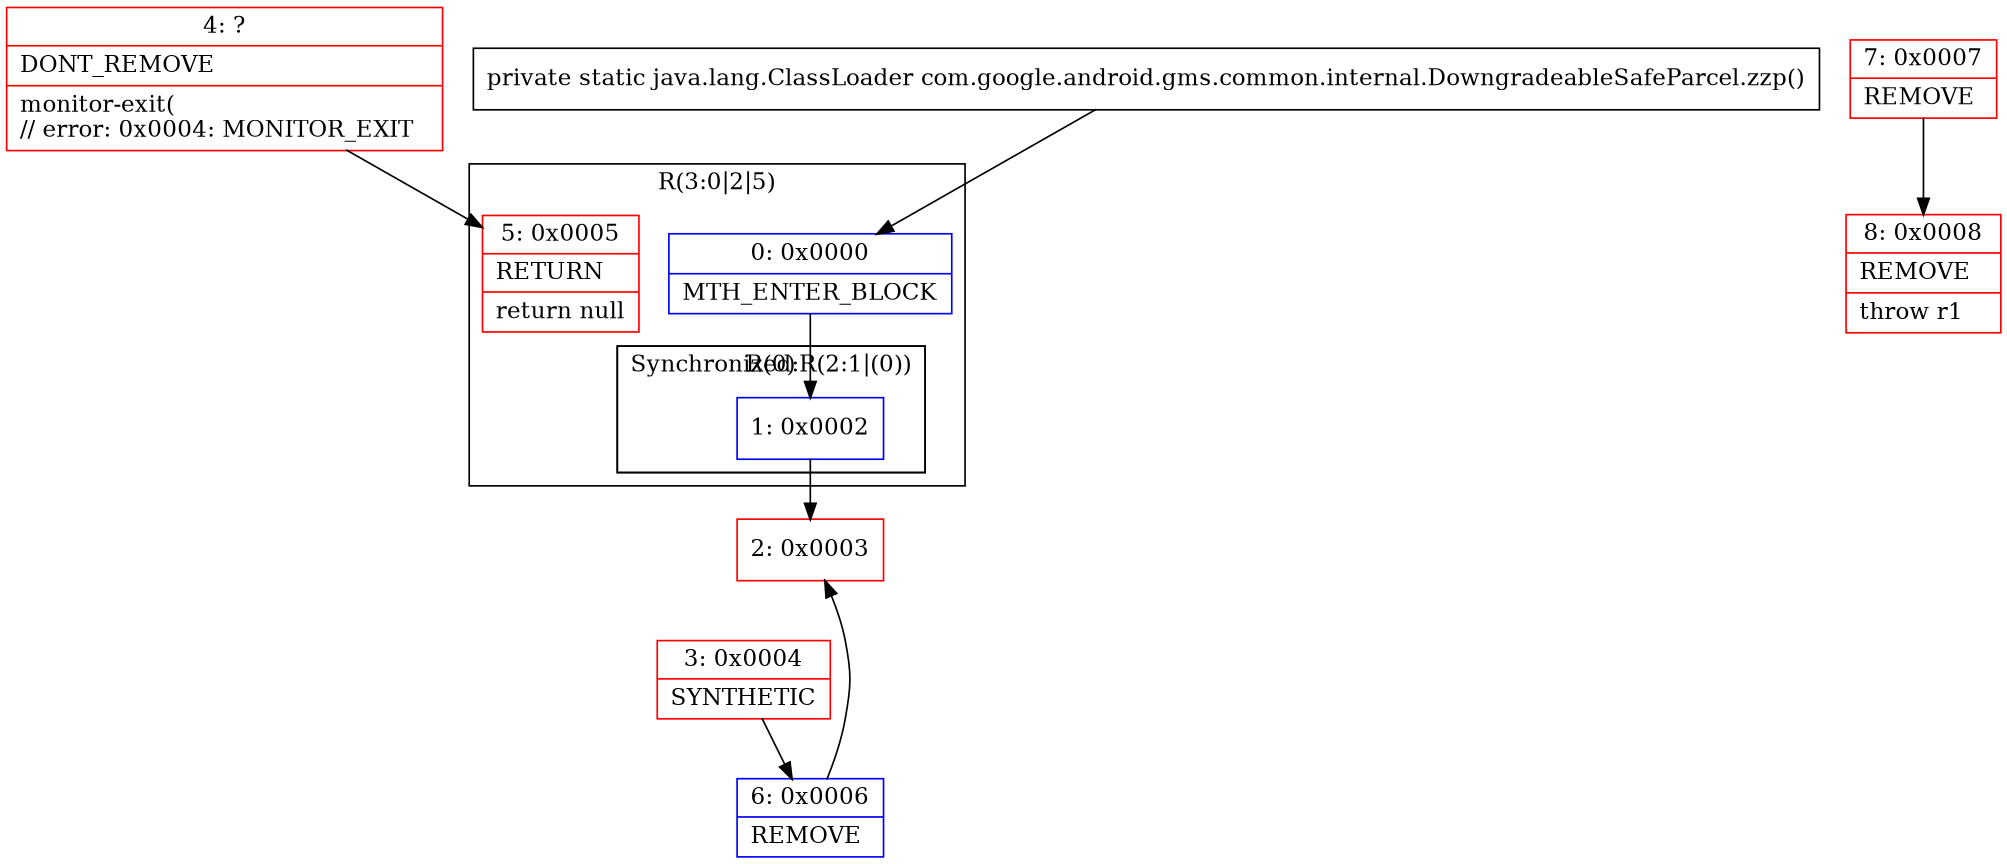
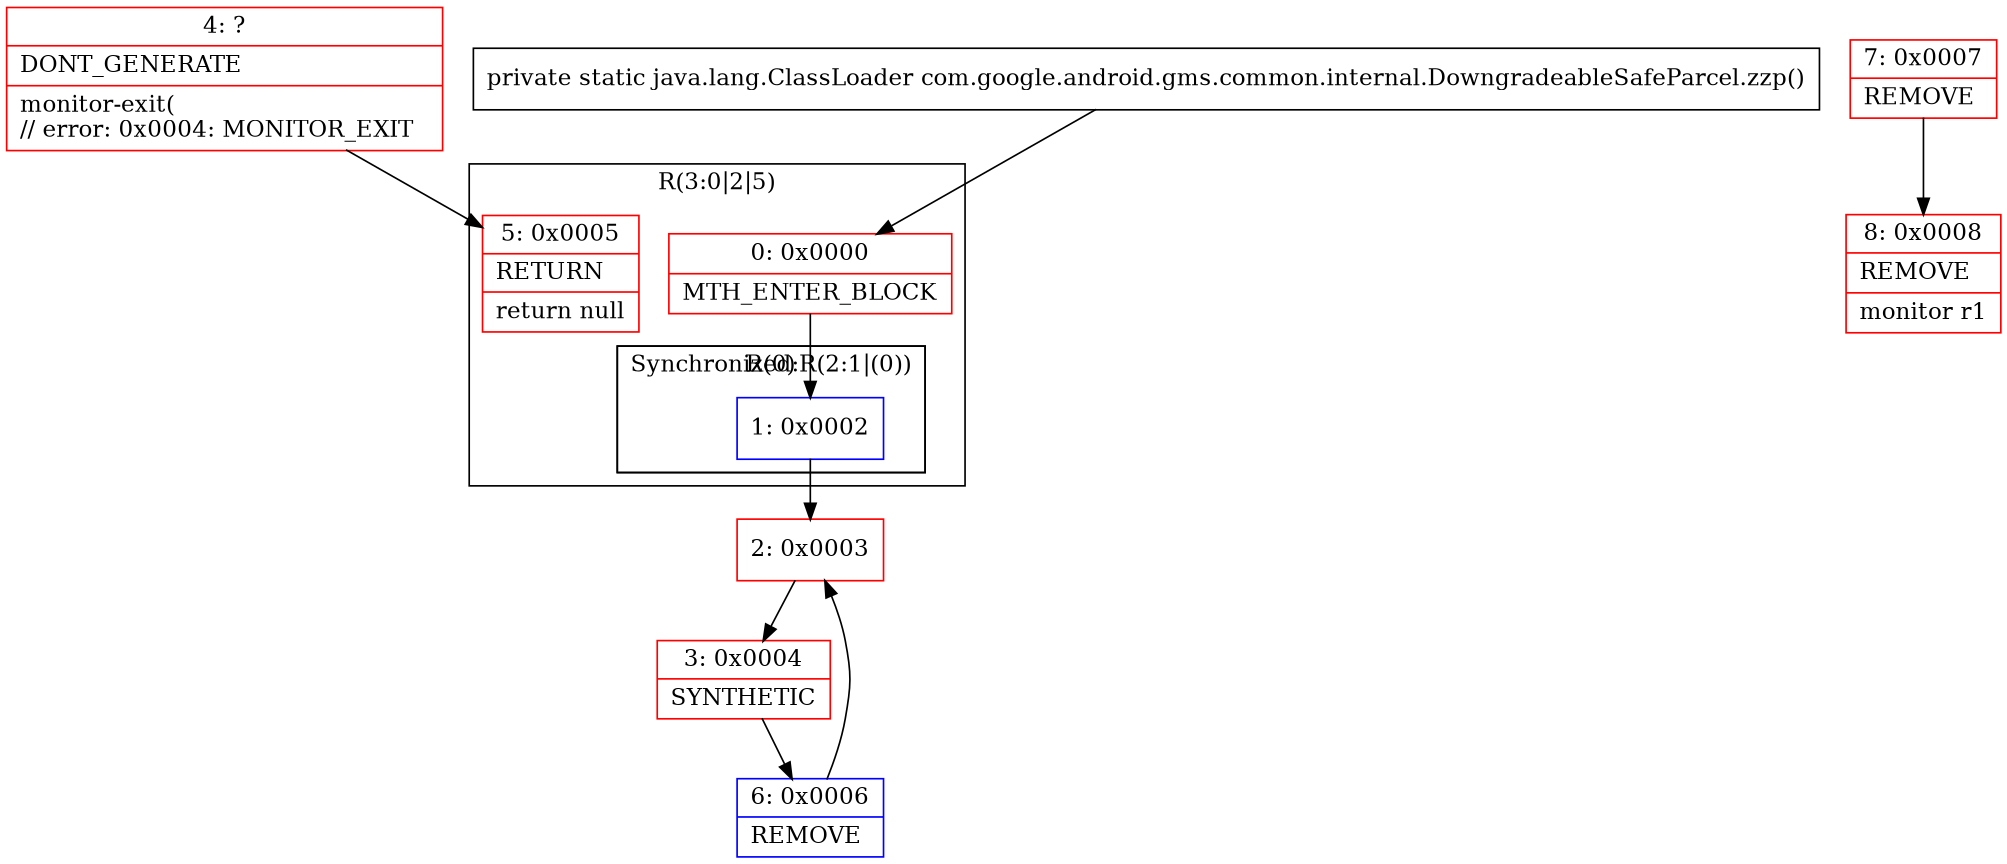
node "4: ?": text "DONT_REMOVE" -> "DONT_GENERATE"
node "0: 0x0000": color blue -> red
node "8: 0x0008": text "throw r1" -> "monitor r1"
edge "2: 0x0003" -> "3: 0x0004": added
